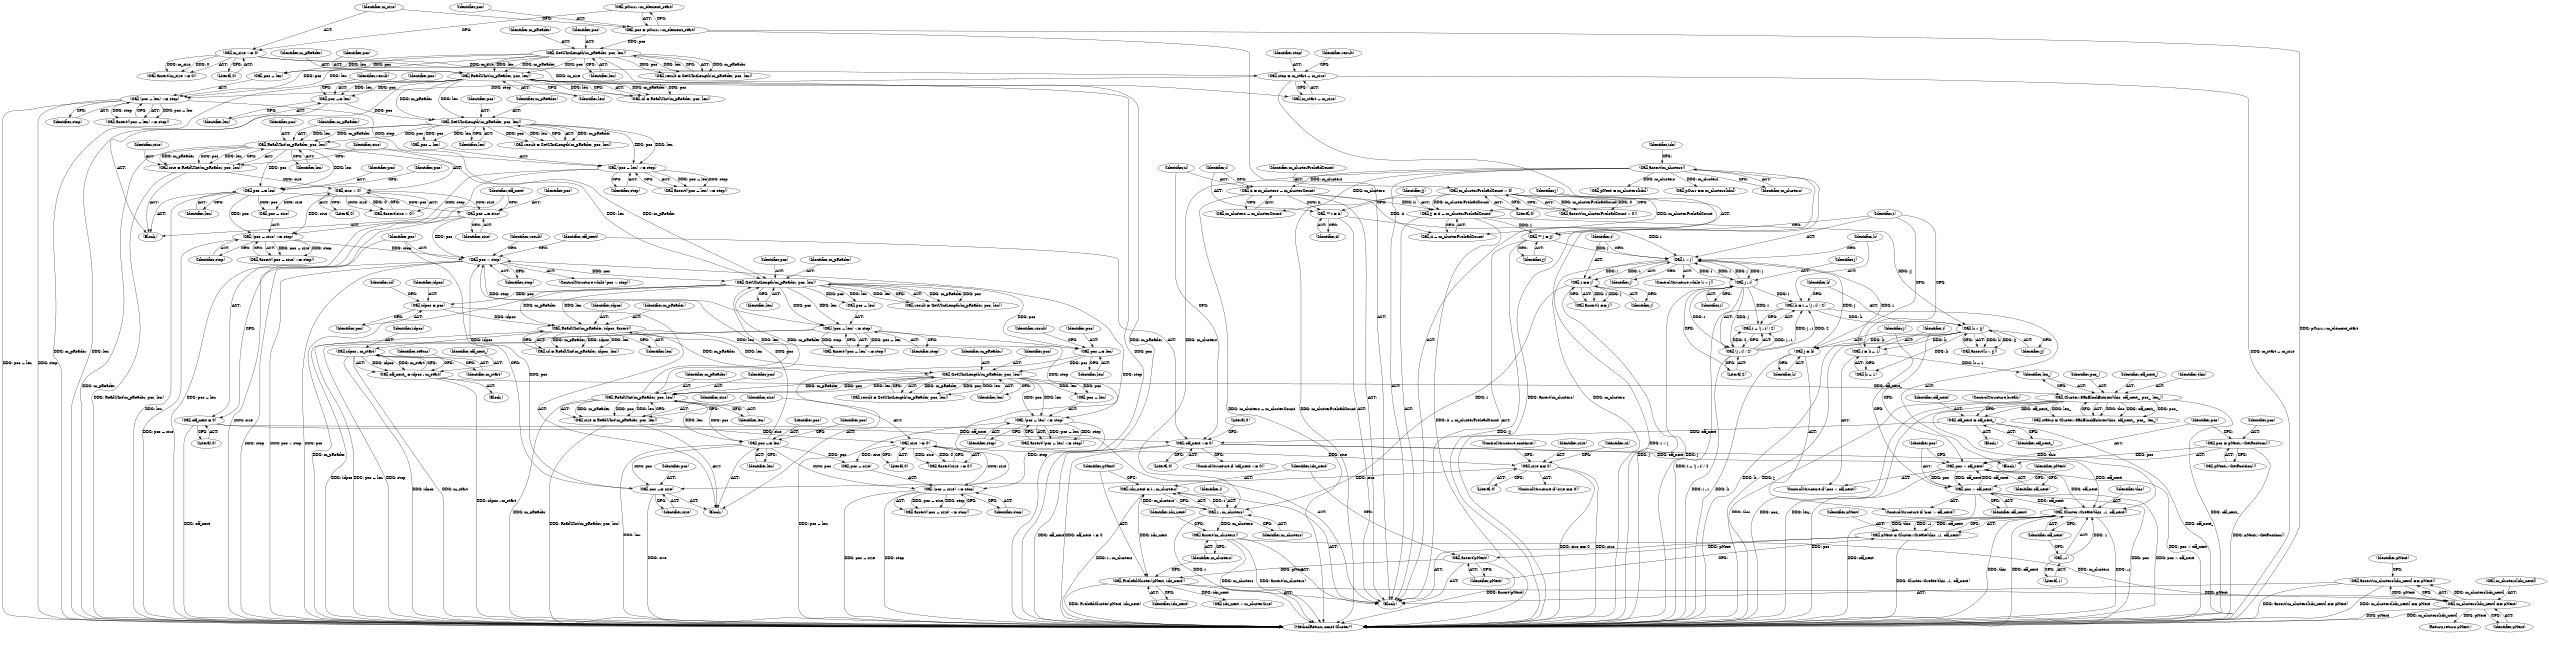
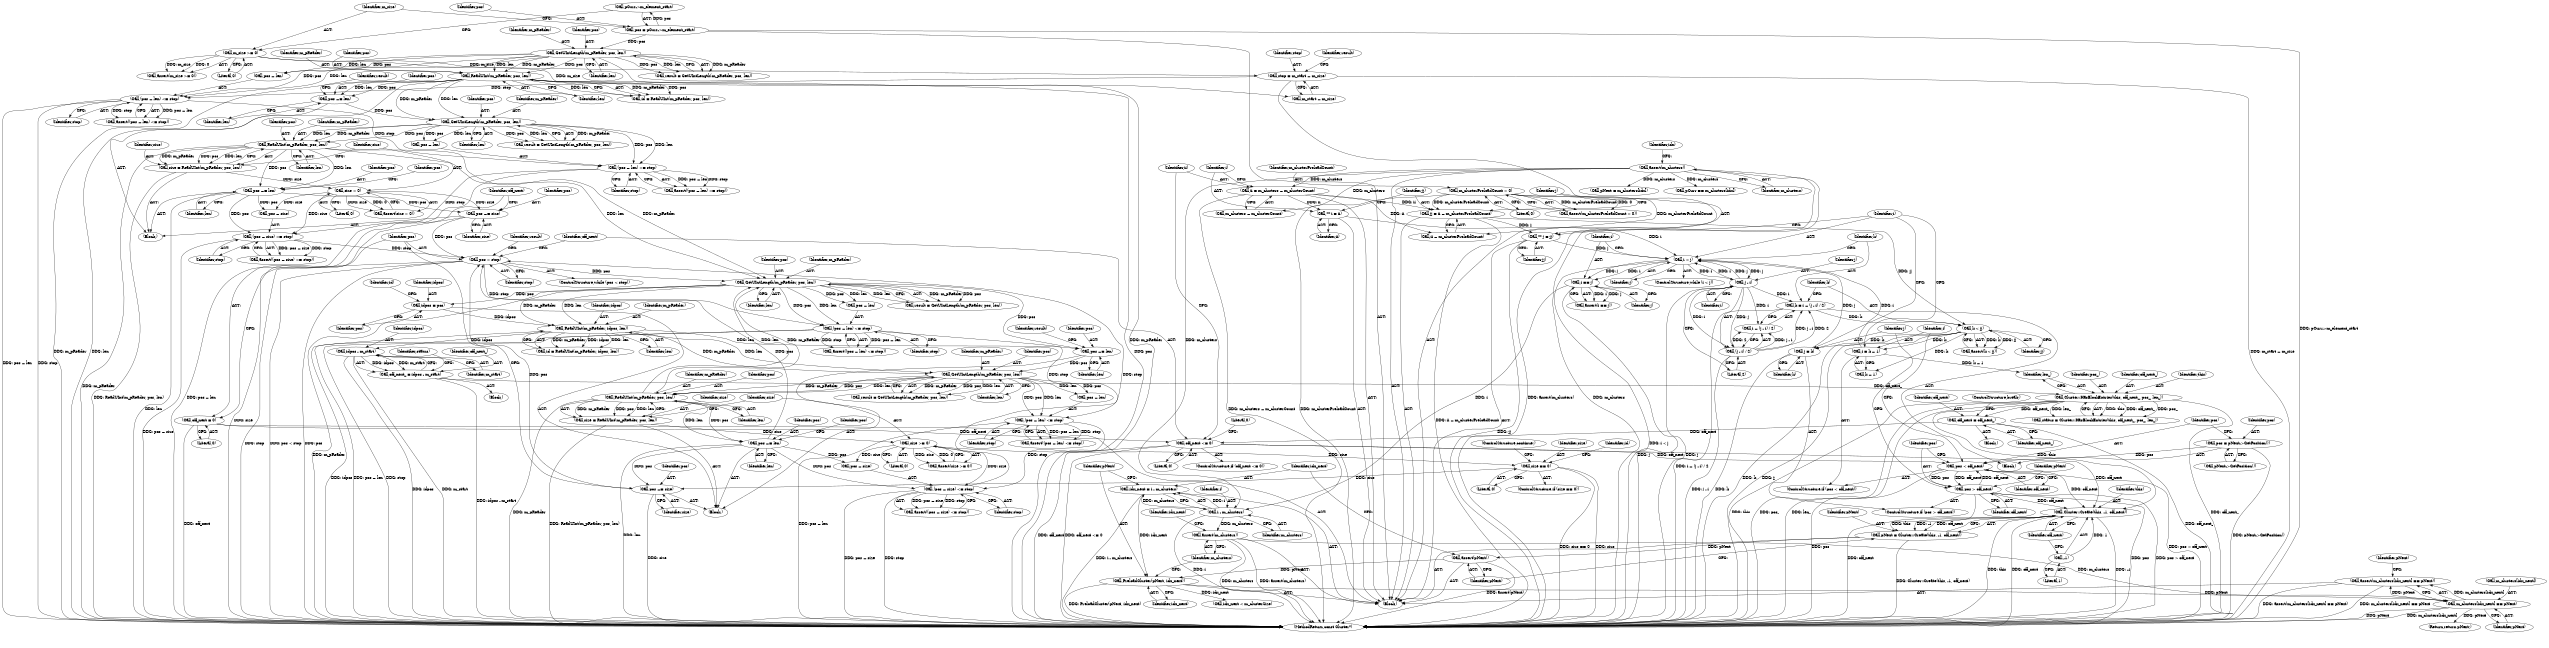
edge "(Call,pos = pCurr->m_element_start)" -> "(Call,pCurr->m_element_start)": label "CFG: " -> "DDG: pos"
node "(Call,ReadUInt(m_pReader, idpos, assert))": label "(Call,ReadUInt(m_pReader, idpos, assert))" -> "(Call,ReadUInt(m_pReader, idpos, len))"
edge "(Call,off_next <= 0)" -> "(ControlStructure,if (off_next <= 0))": label "CFG: " -> "AST: "
